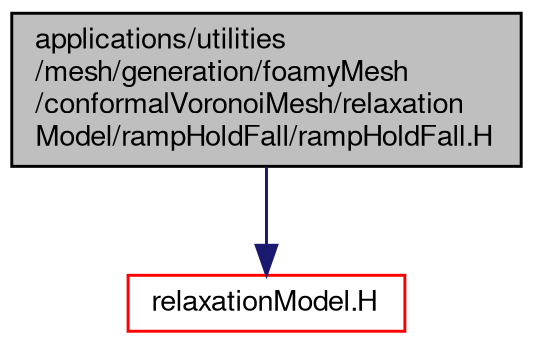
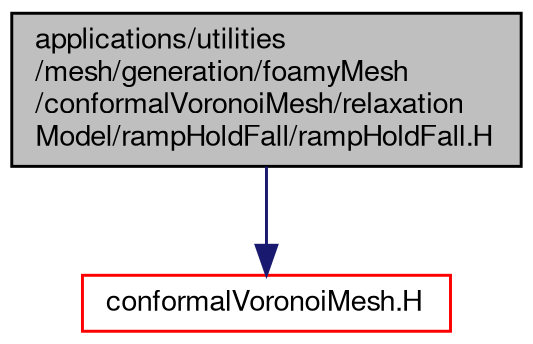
node "relaxationModel.H": label "relaxationModel.H" -> "conformalVoronoiMesh.H"
